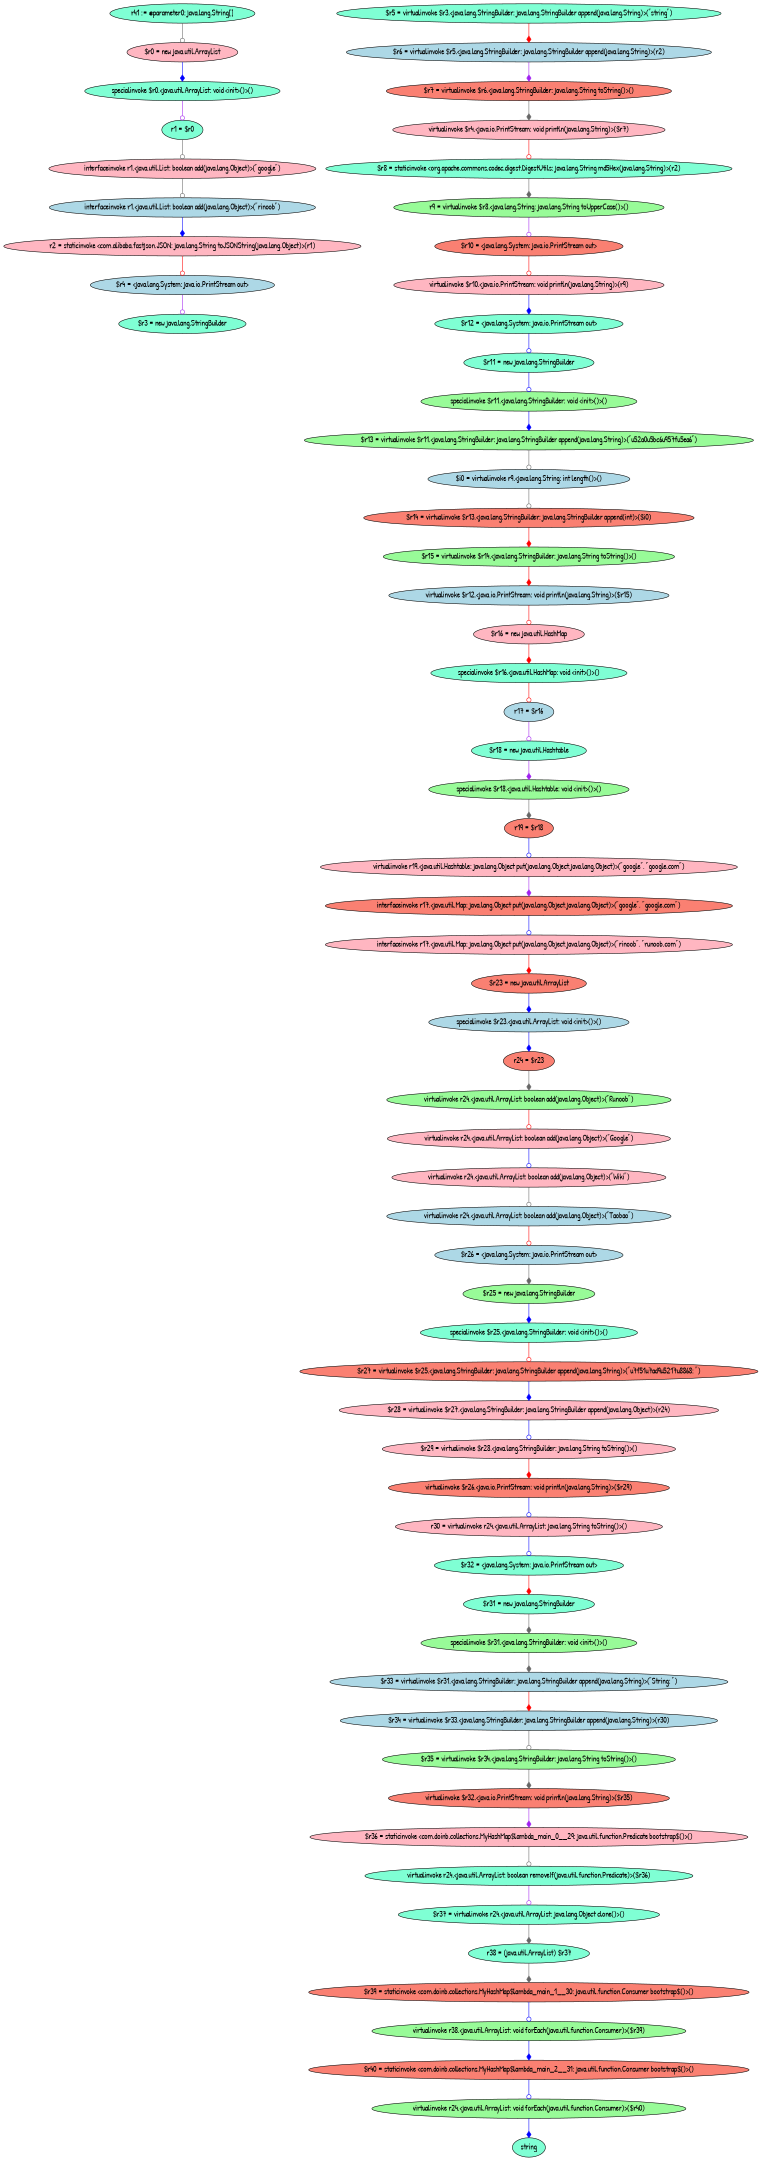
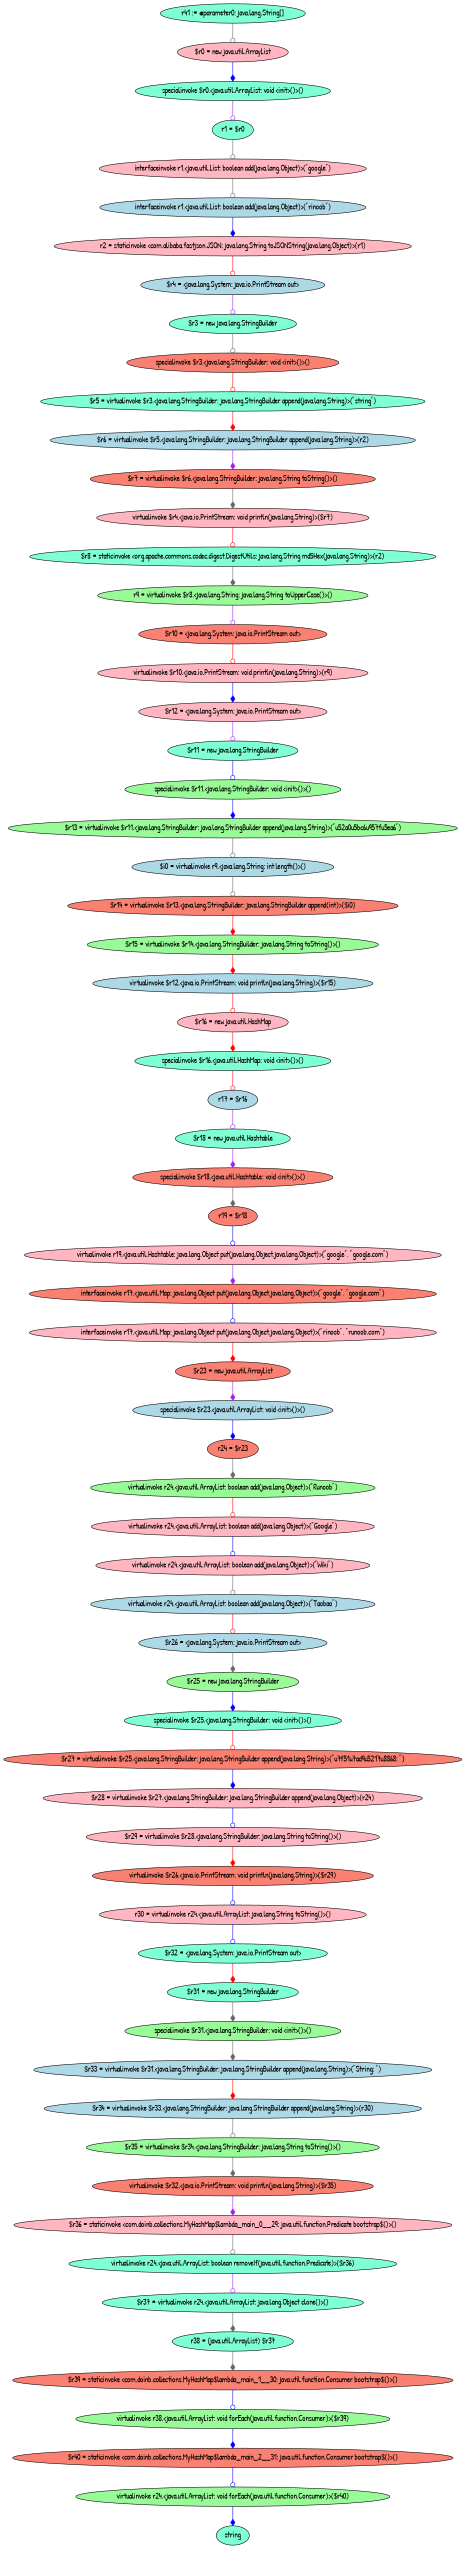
node "$r12 = <java.lang.System: java.io.PrintStream out>": fillcolor aquamarine -> lightpink
edge "$r12 = <java.lang.System: java.io.PrintStream out>" -> "$r11 = new java.lang.StringBuilder": color blue -> purple
node "specialinvoke $r3.<java.lang.StringBuilder: void <init>()>()": added
node "specialinvoke $r18.<java.util.Hashtable: void <init>()>()": fillcolor palegreen -> salmon
edge "$r23 = new java.util.ArrayList" -> "specialinvoke $r23.<java.util.ArrayList: void <init>()>()": color blue -> purple
